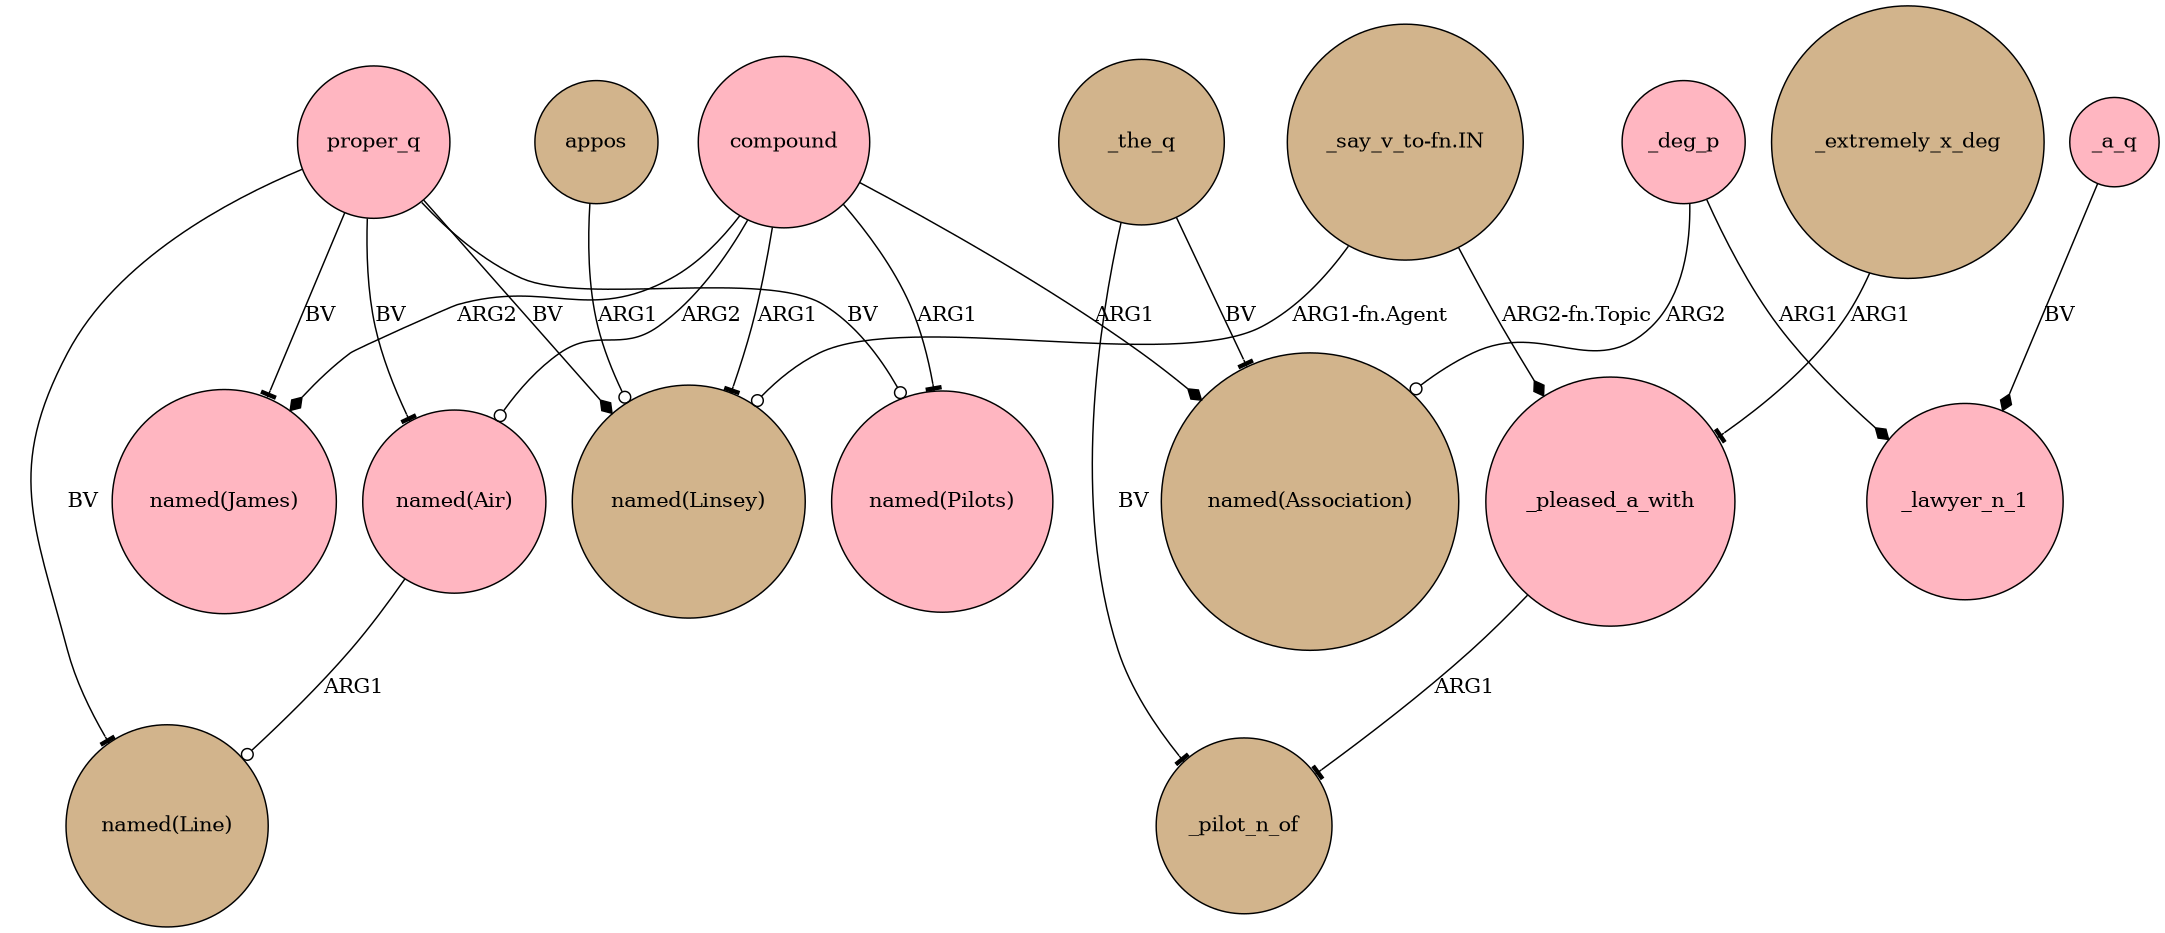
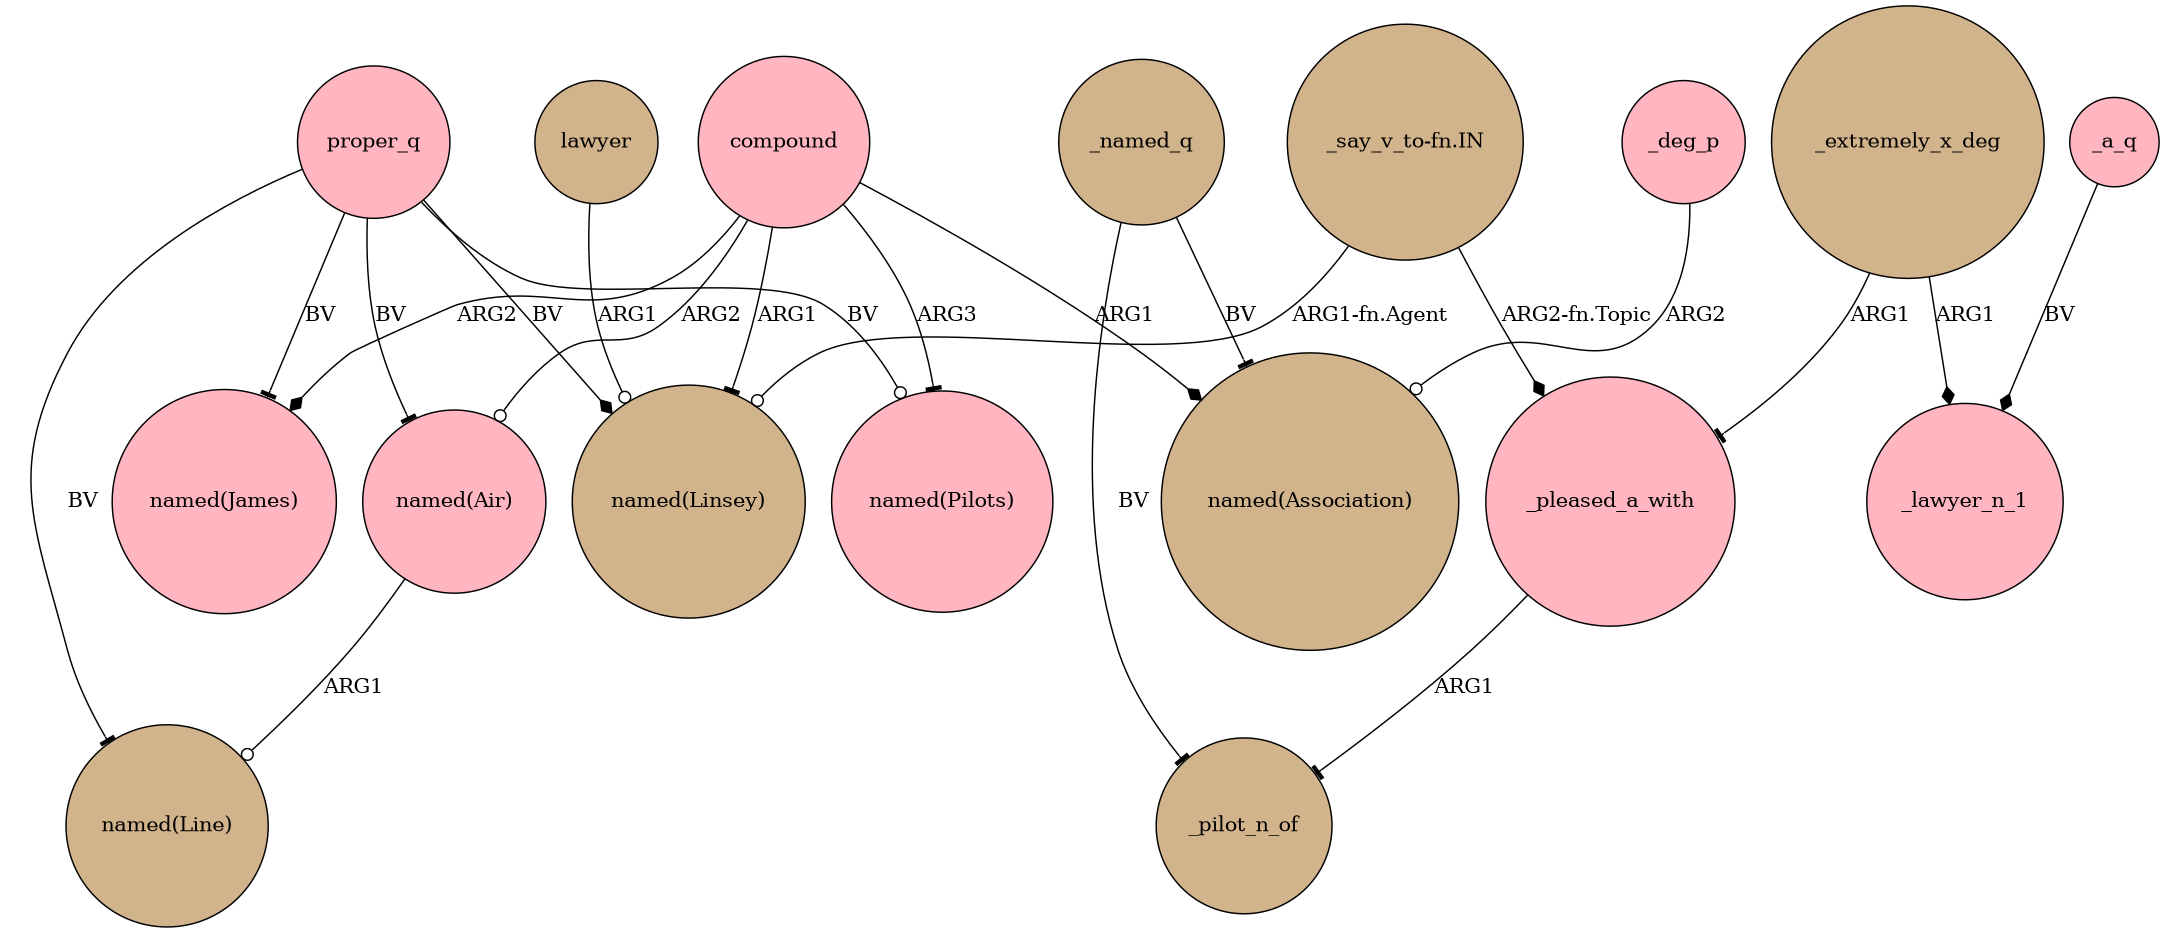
node "appos": label "appos" -> "lawyer"
node "_the_q": label "_the_q" -> "_named_q"
edge "compound" -> "named(Pilots)": label "ARG1" -> "ARG3"
edge "_deg_p" -> "_lawyer_n_1": now "_extremely_x_deg" -> "_lawyer_n_1"
